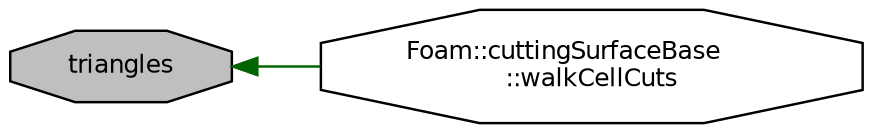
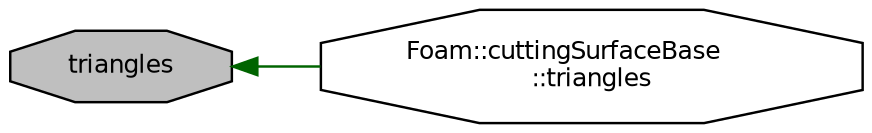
node "Foam::cuttingSurfaceBase ::walkCellCuts": label "Foam::cuttingSurfaceBase ::walkCellCuts" -> "Foam::cuttingSurfaceBase ::triangles"
